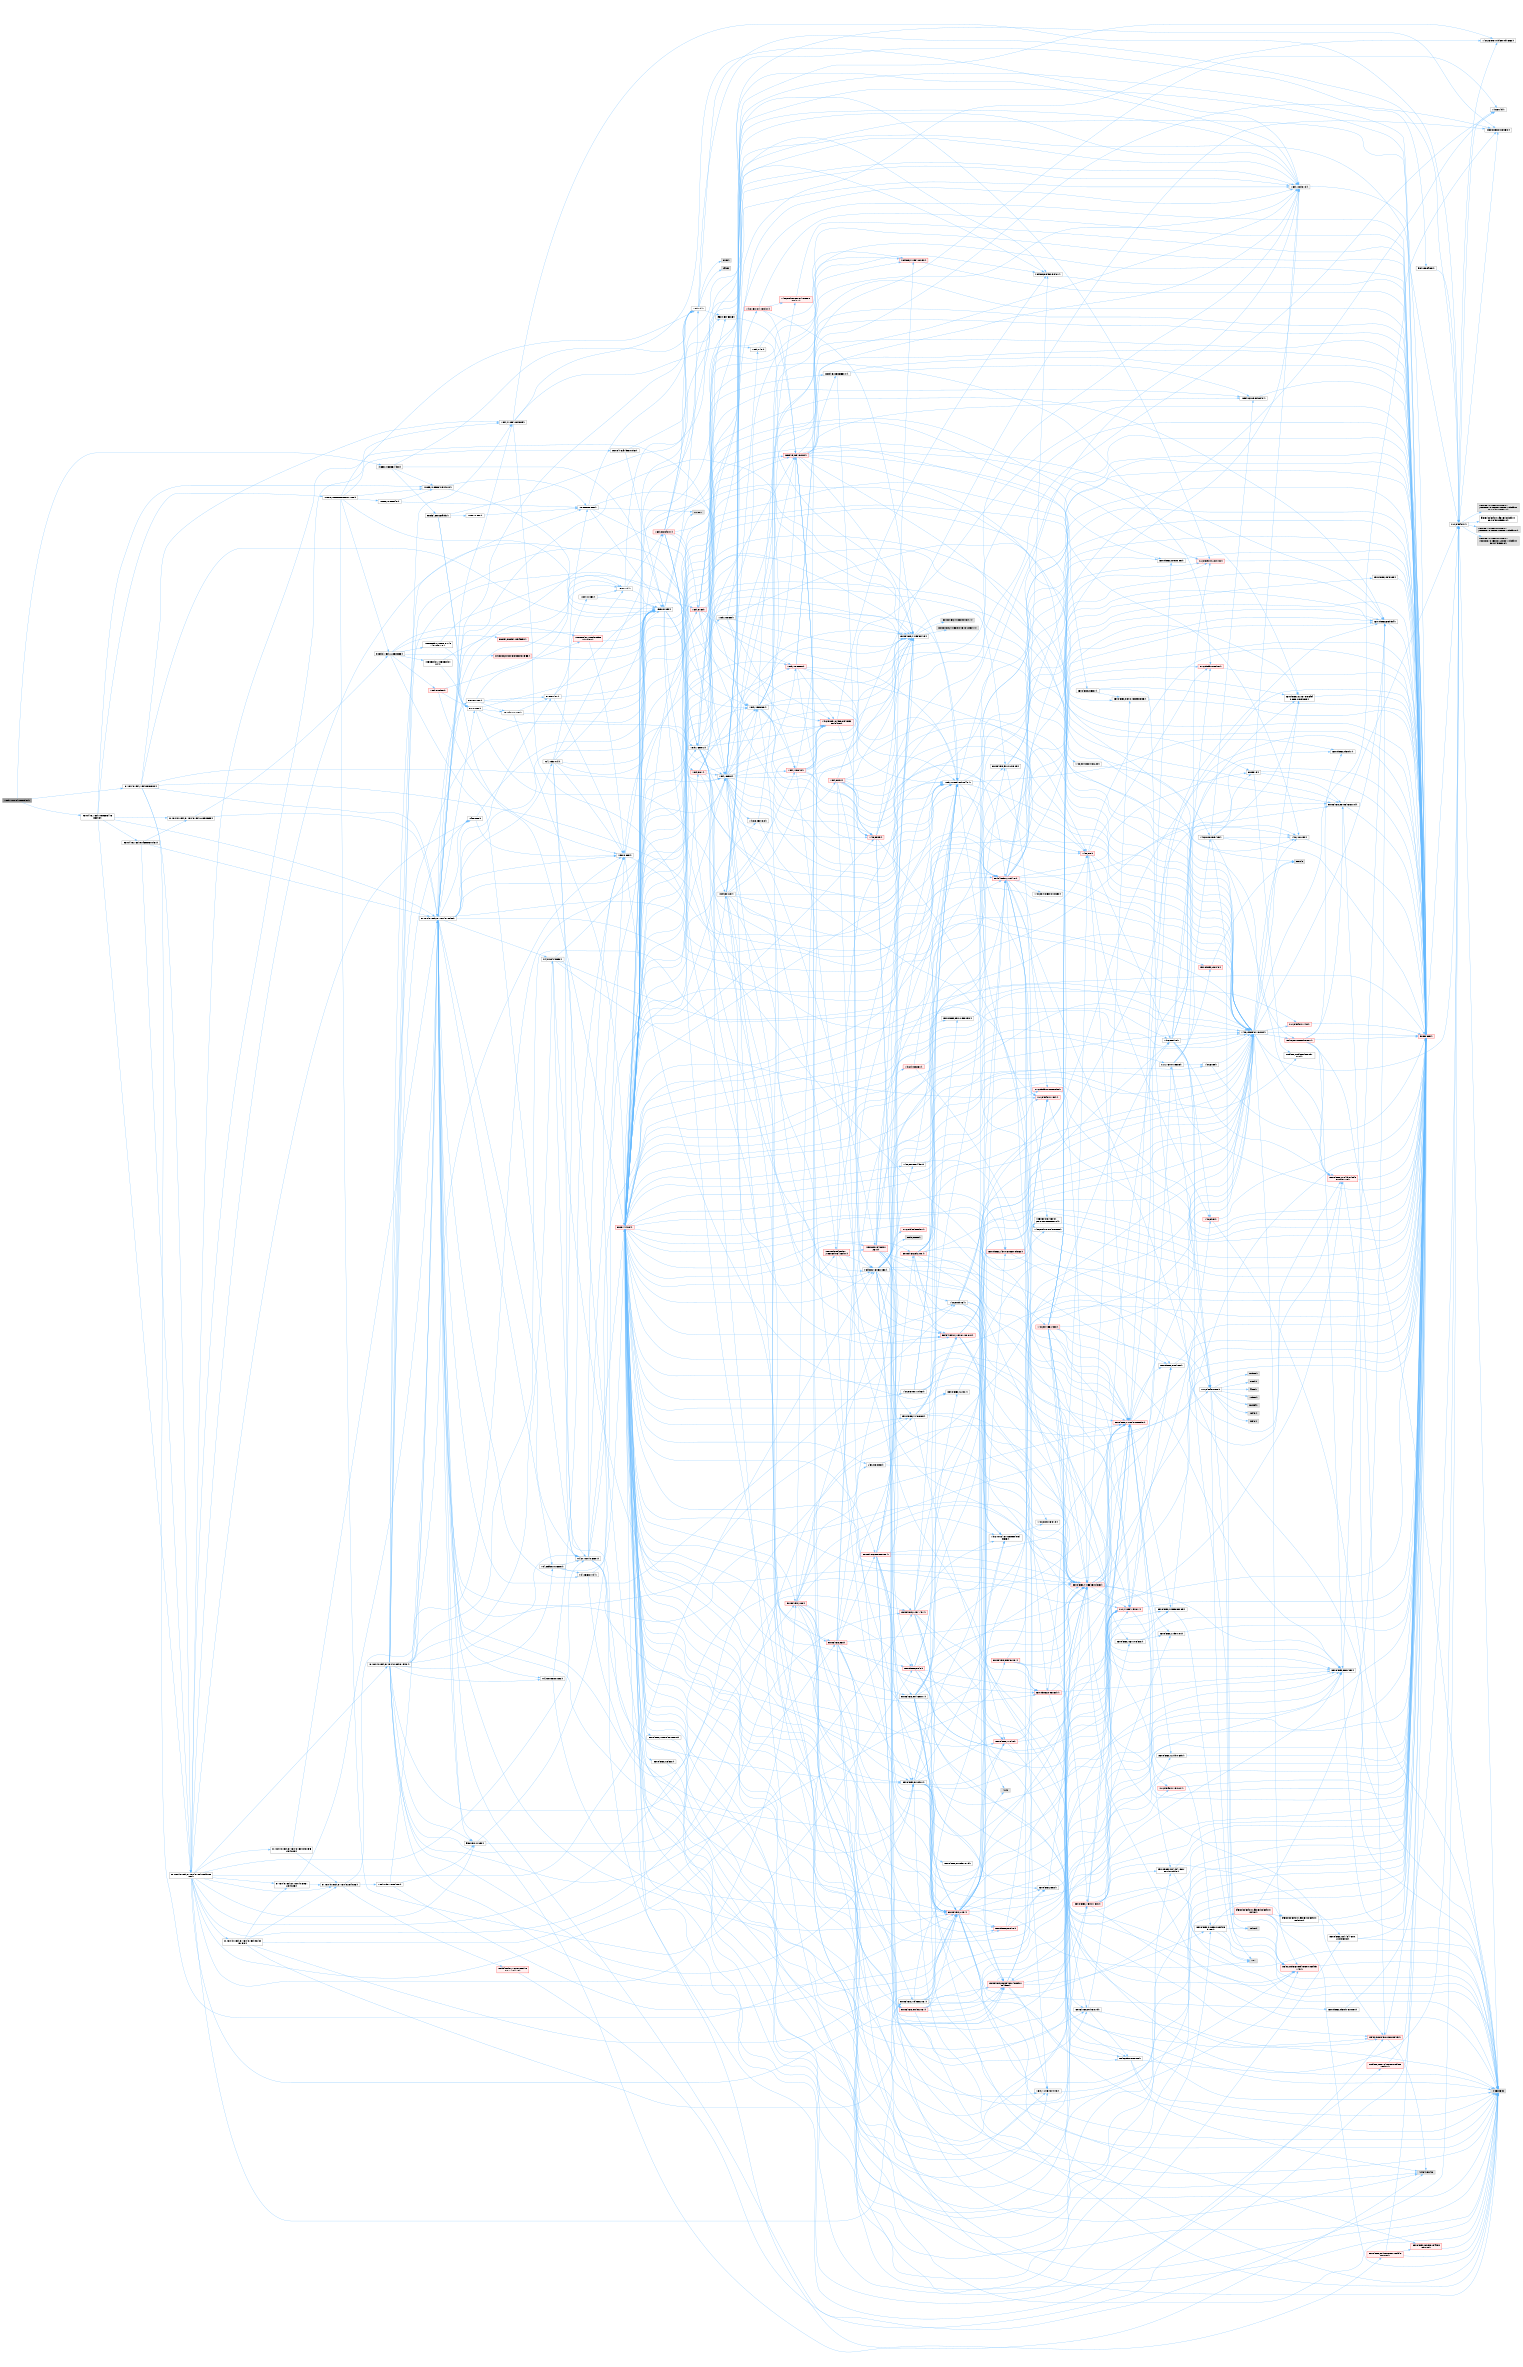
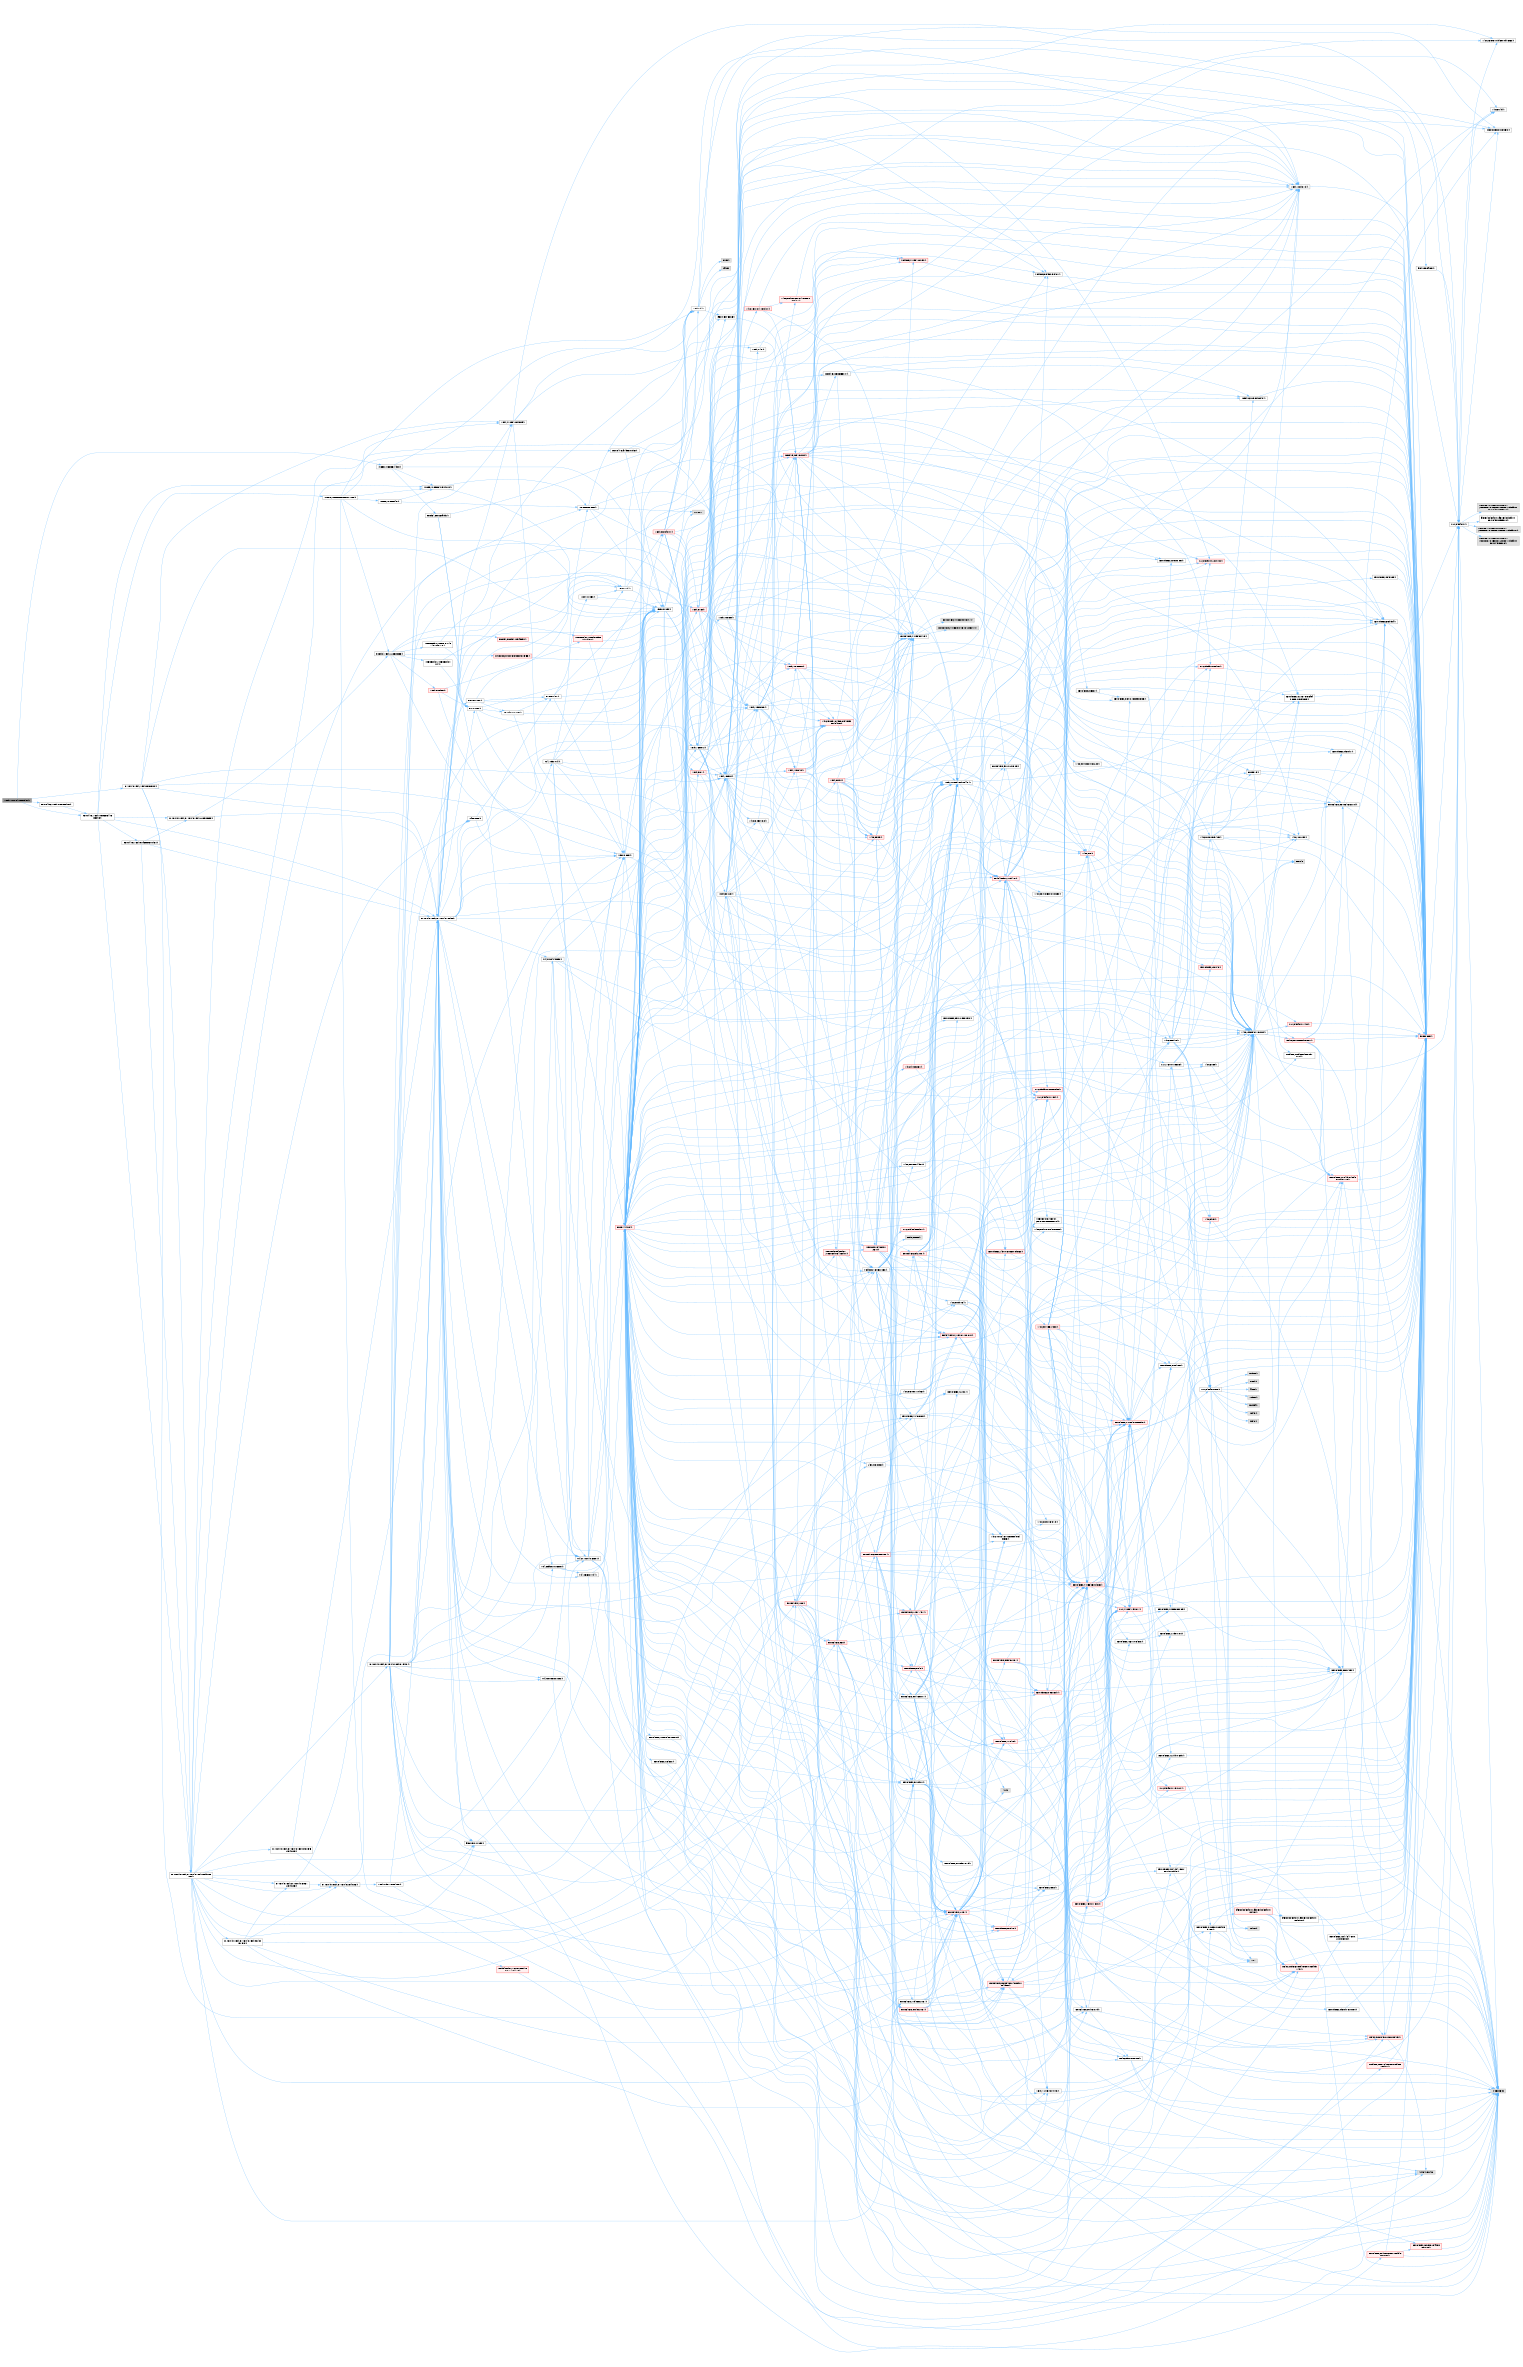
node "IntBoxTypes.h": removed
node "Sampling/MeshImageBaker.h": added
